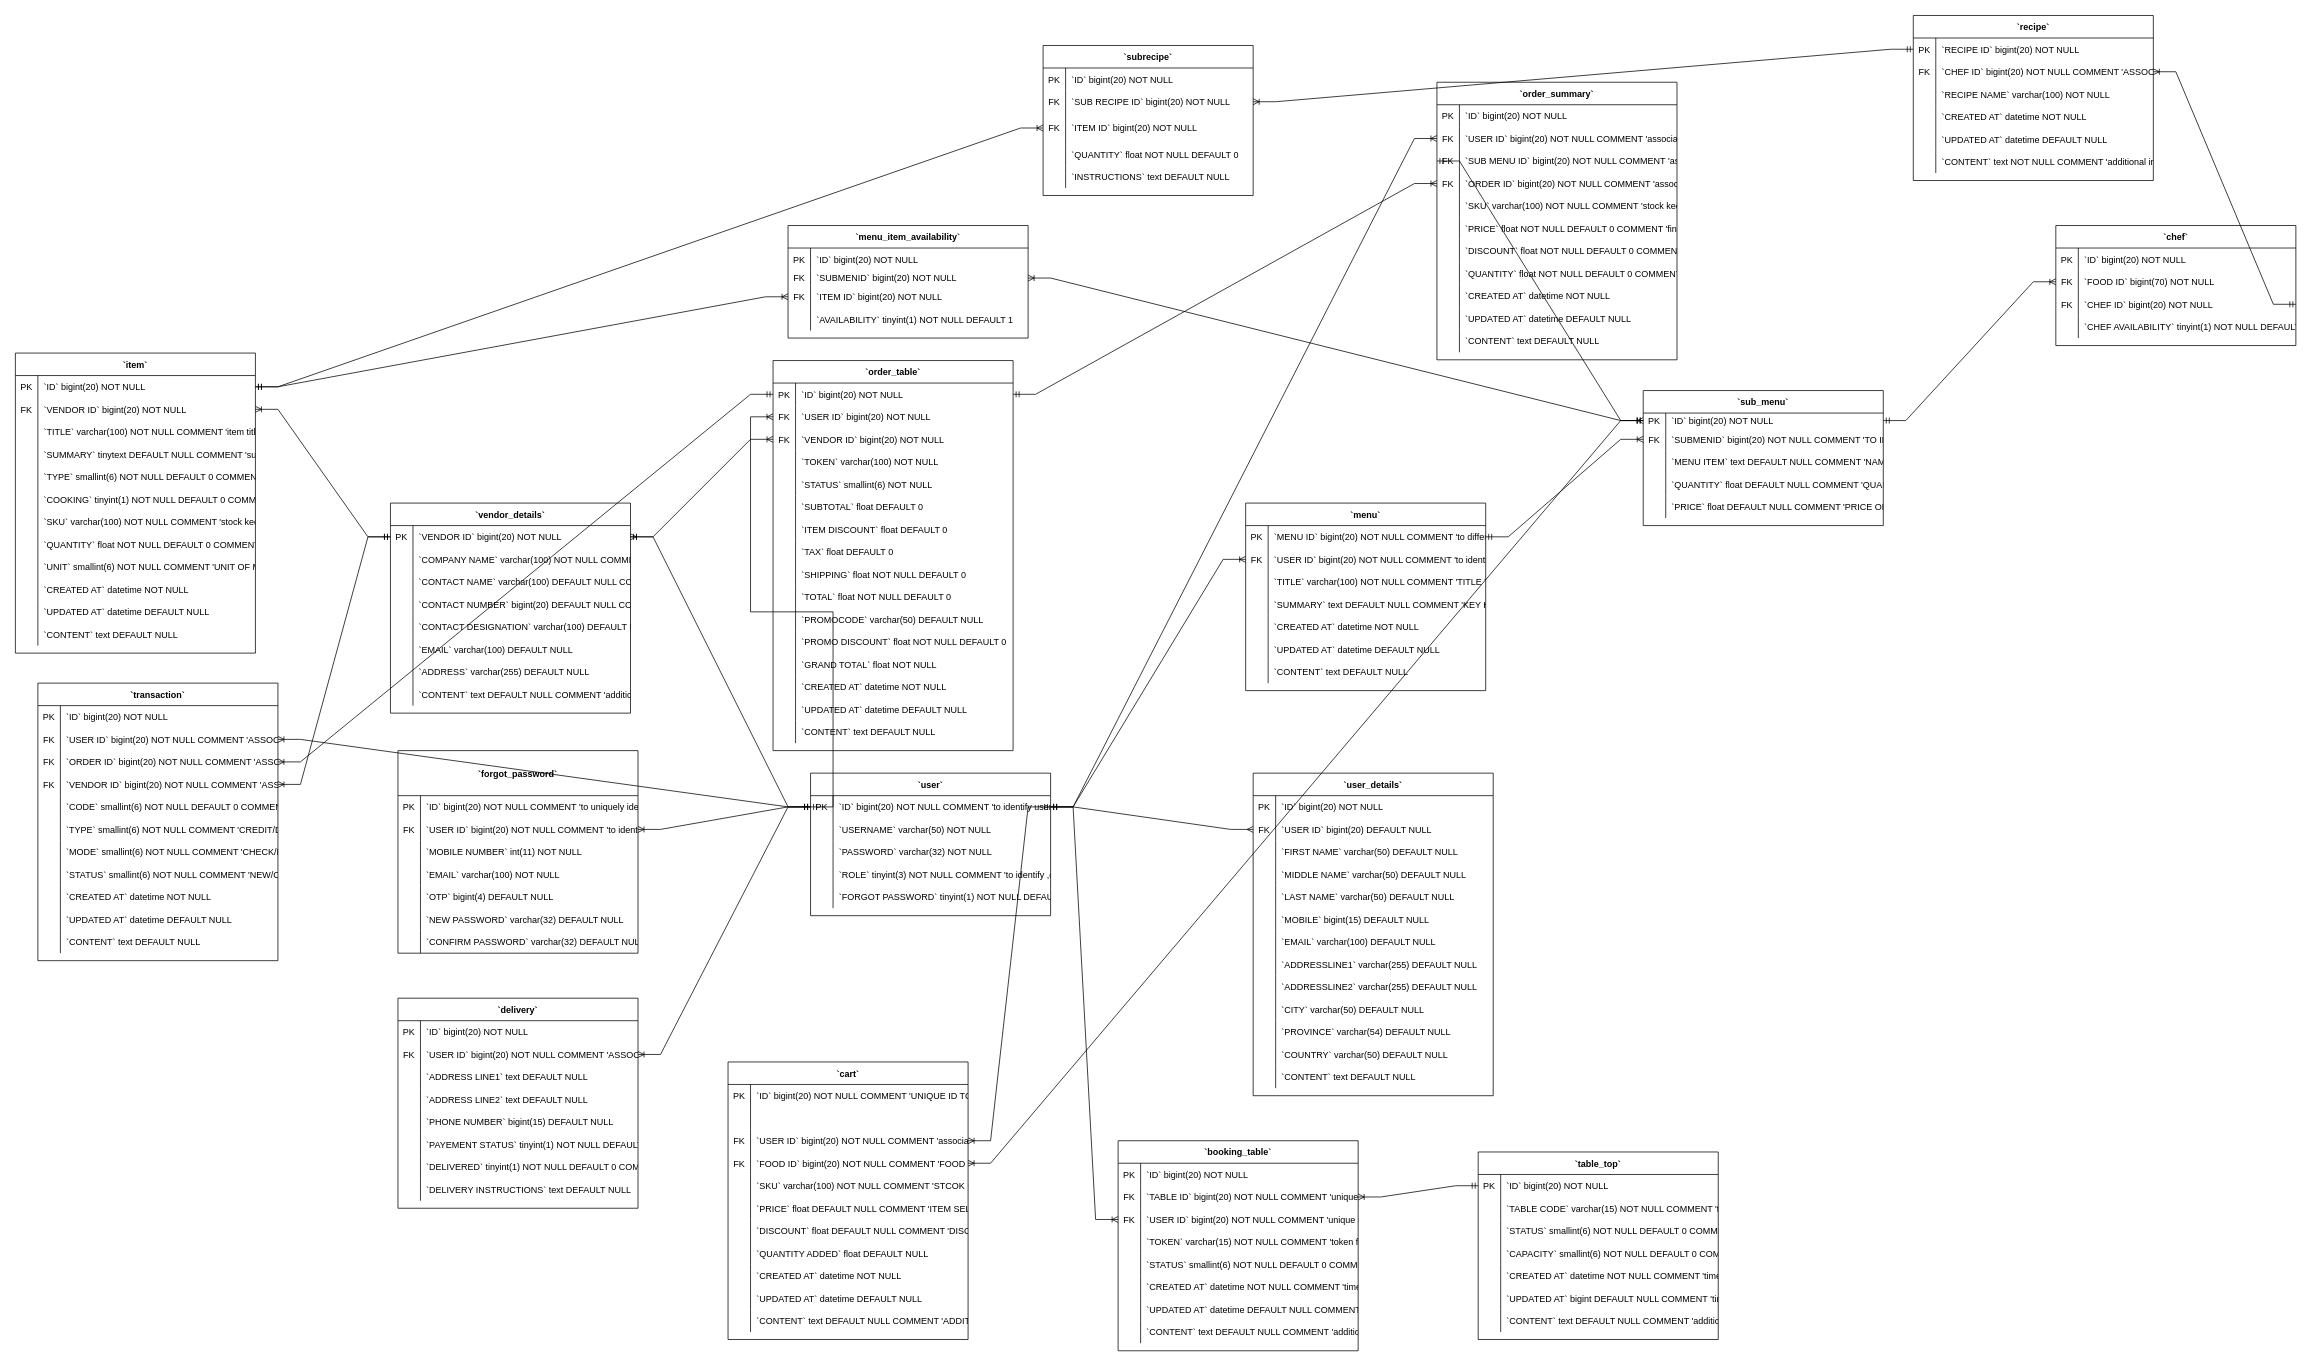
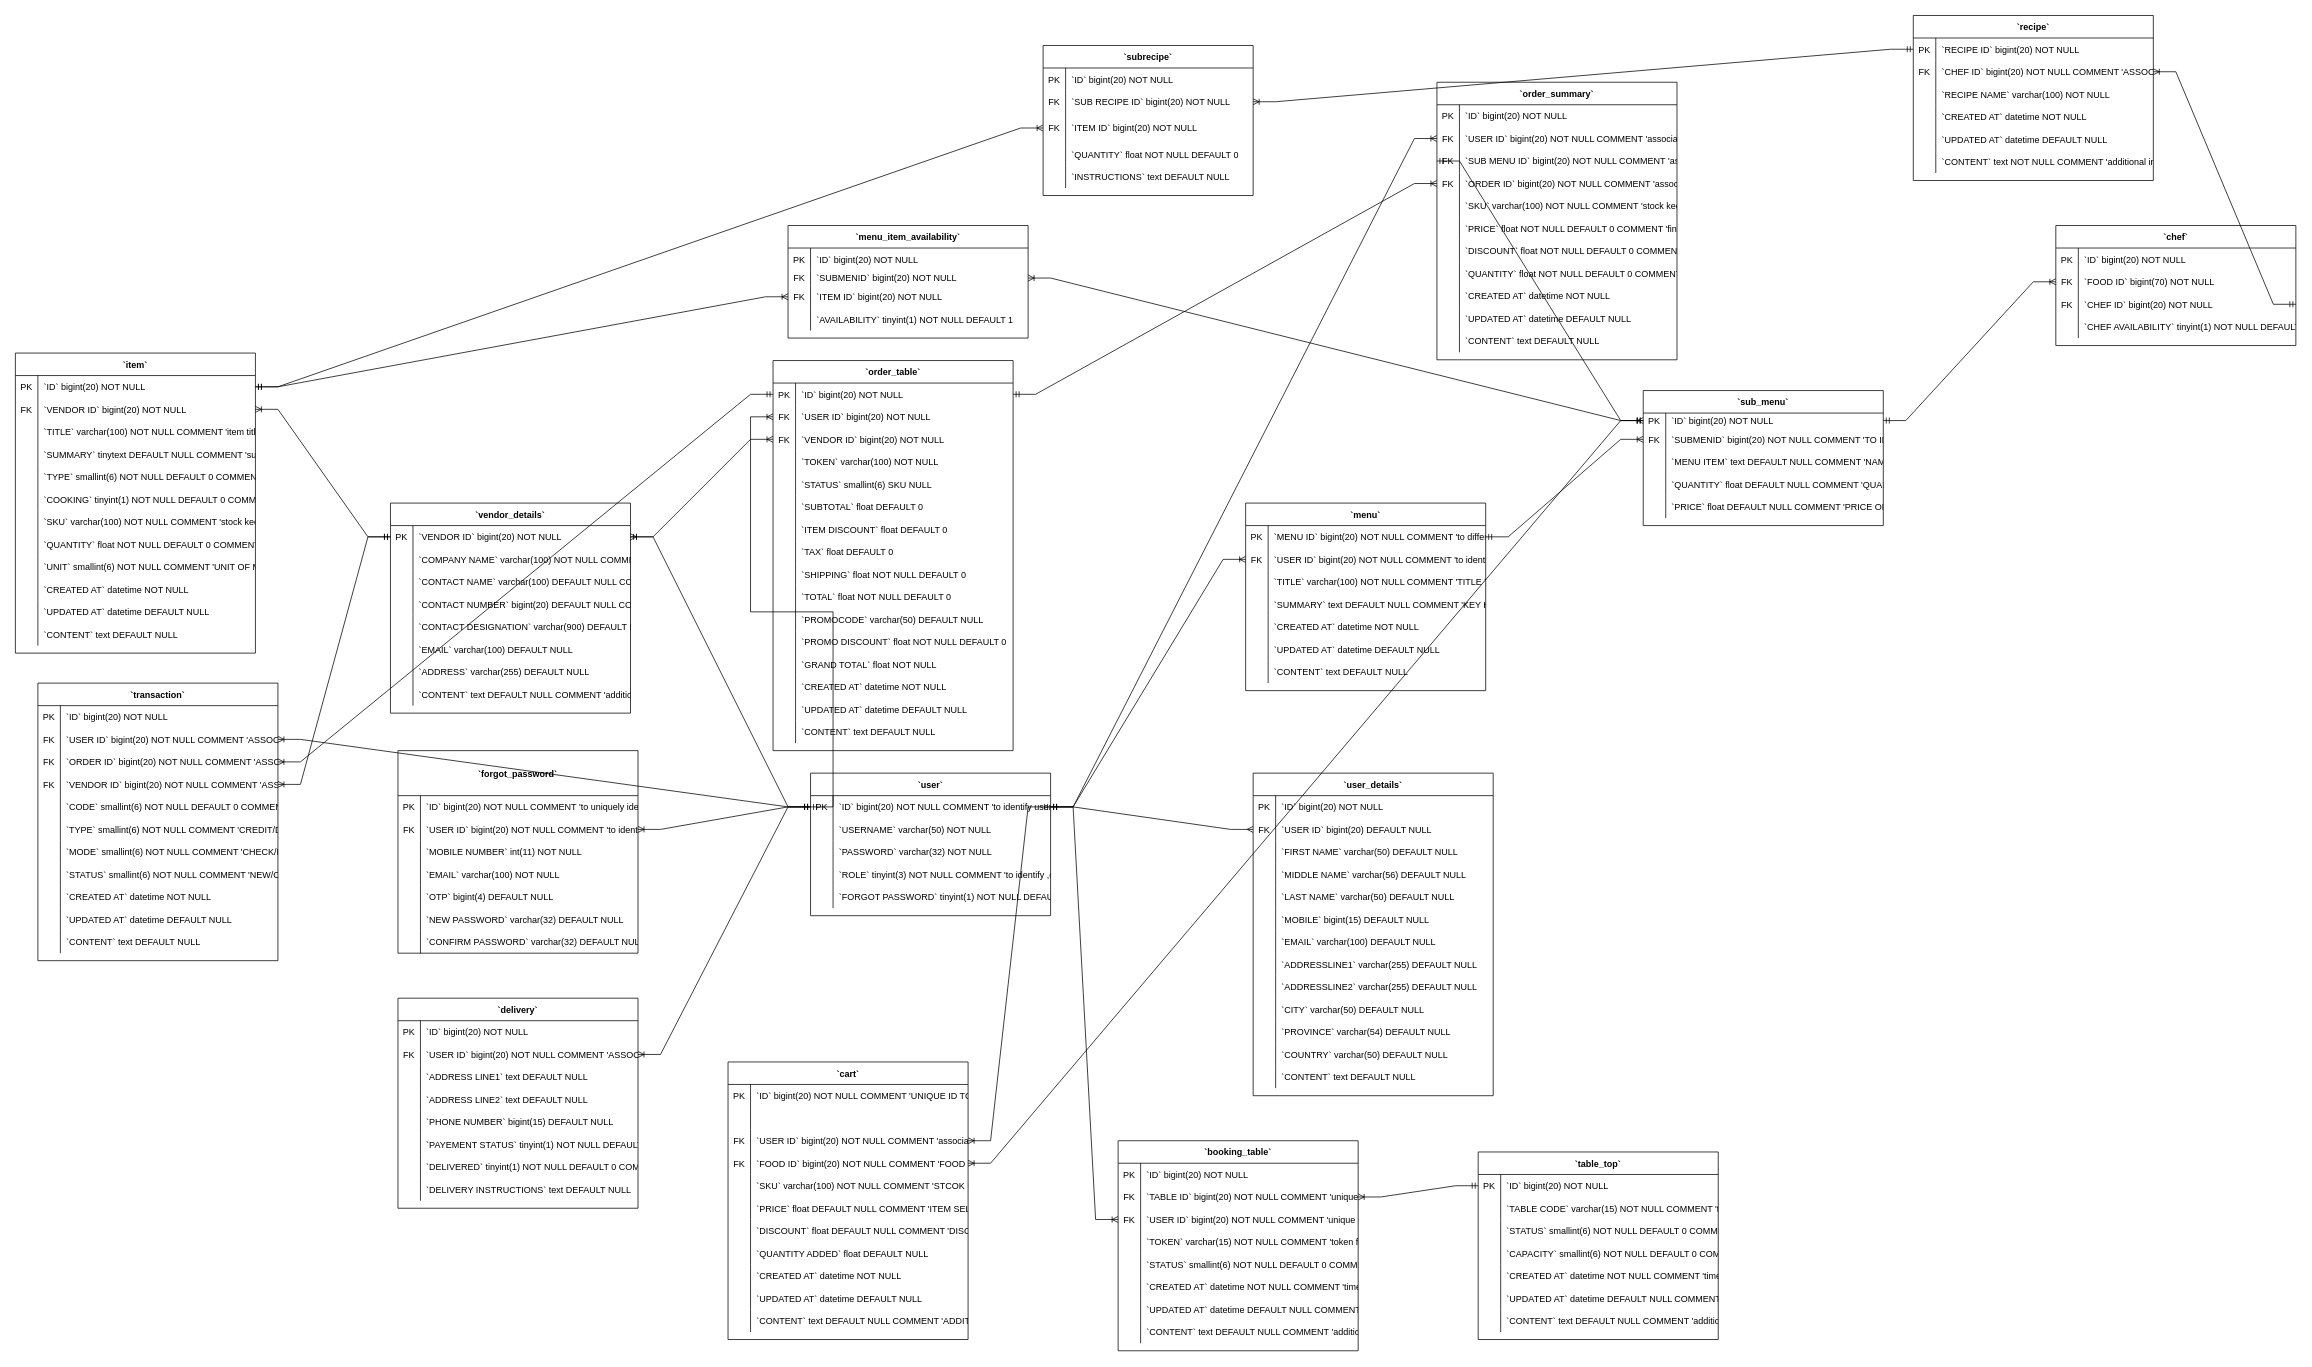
node "`STATUS` smallint(6) NOT NULL": label "`STATUS` smallint(6) NOT NULL" -> "`STATUS` smallint(6) SKU NULL"
node "`CONTACT DESIGNATION` varchar(100) DEFAULT NULL COMMENT 'vendor''s designation'": label "`CONTACT DESIGNATION` varchar(100) DEFAULT NULL COMMENT 'vendor''s designation'" -> "`CONTACT DESIGNATION` varchar(900) DEFAULT NULL COMMENT 'vendor''s designation'"
node "`MIDDLE NAME` varchar(50) DEFAULT NULL": label "`MIDDLE NAME` varchar(50) DEFAULT NULL" -> "`MIDDLE NAME` varchar(56) DEFAULT NULL"
node "`UPDATED AT` bigint DEFAULT NULL COMMENT 'time table was updated'": label "`UPDATED AT` bigint DEFAULT NULL COMMENT 'time table was updated'" -> "`UPDATED AT` datetime DEFAULT NULL COMMENT 'time table was updated'"
